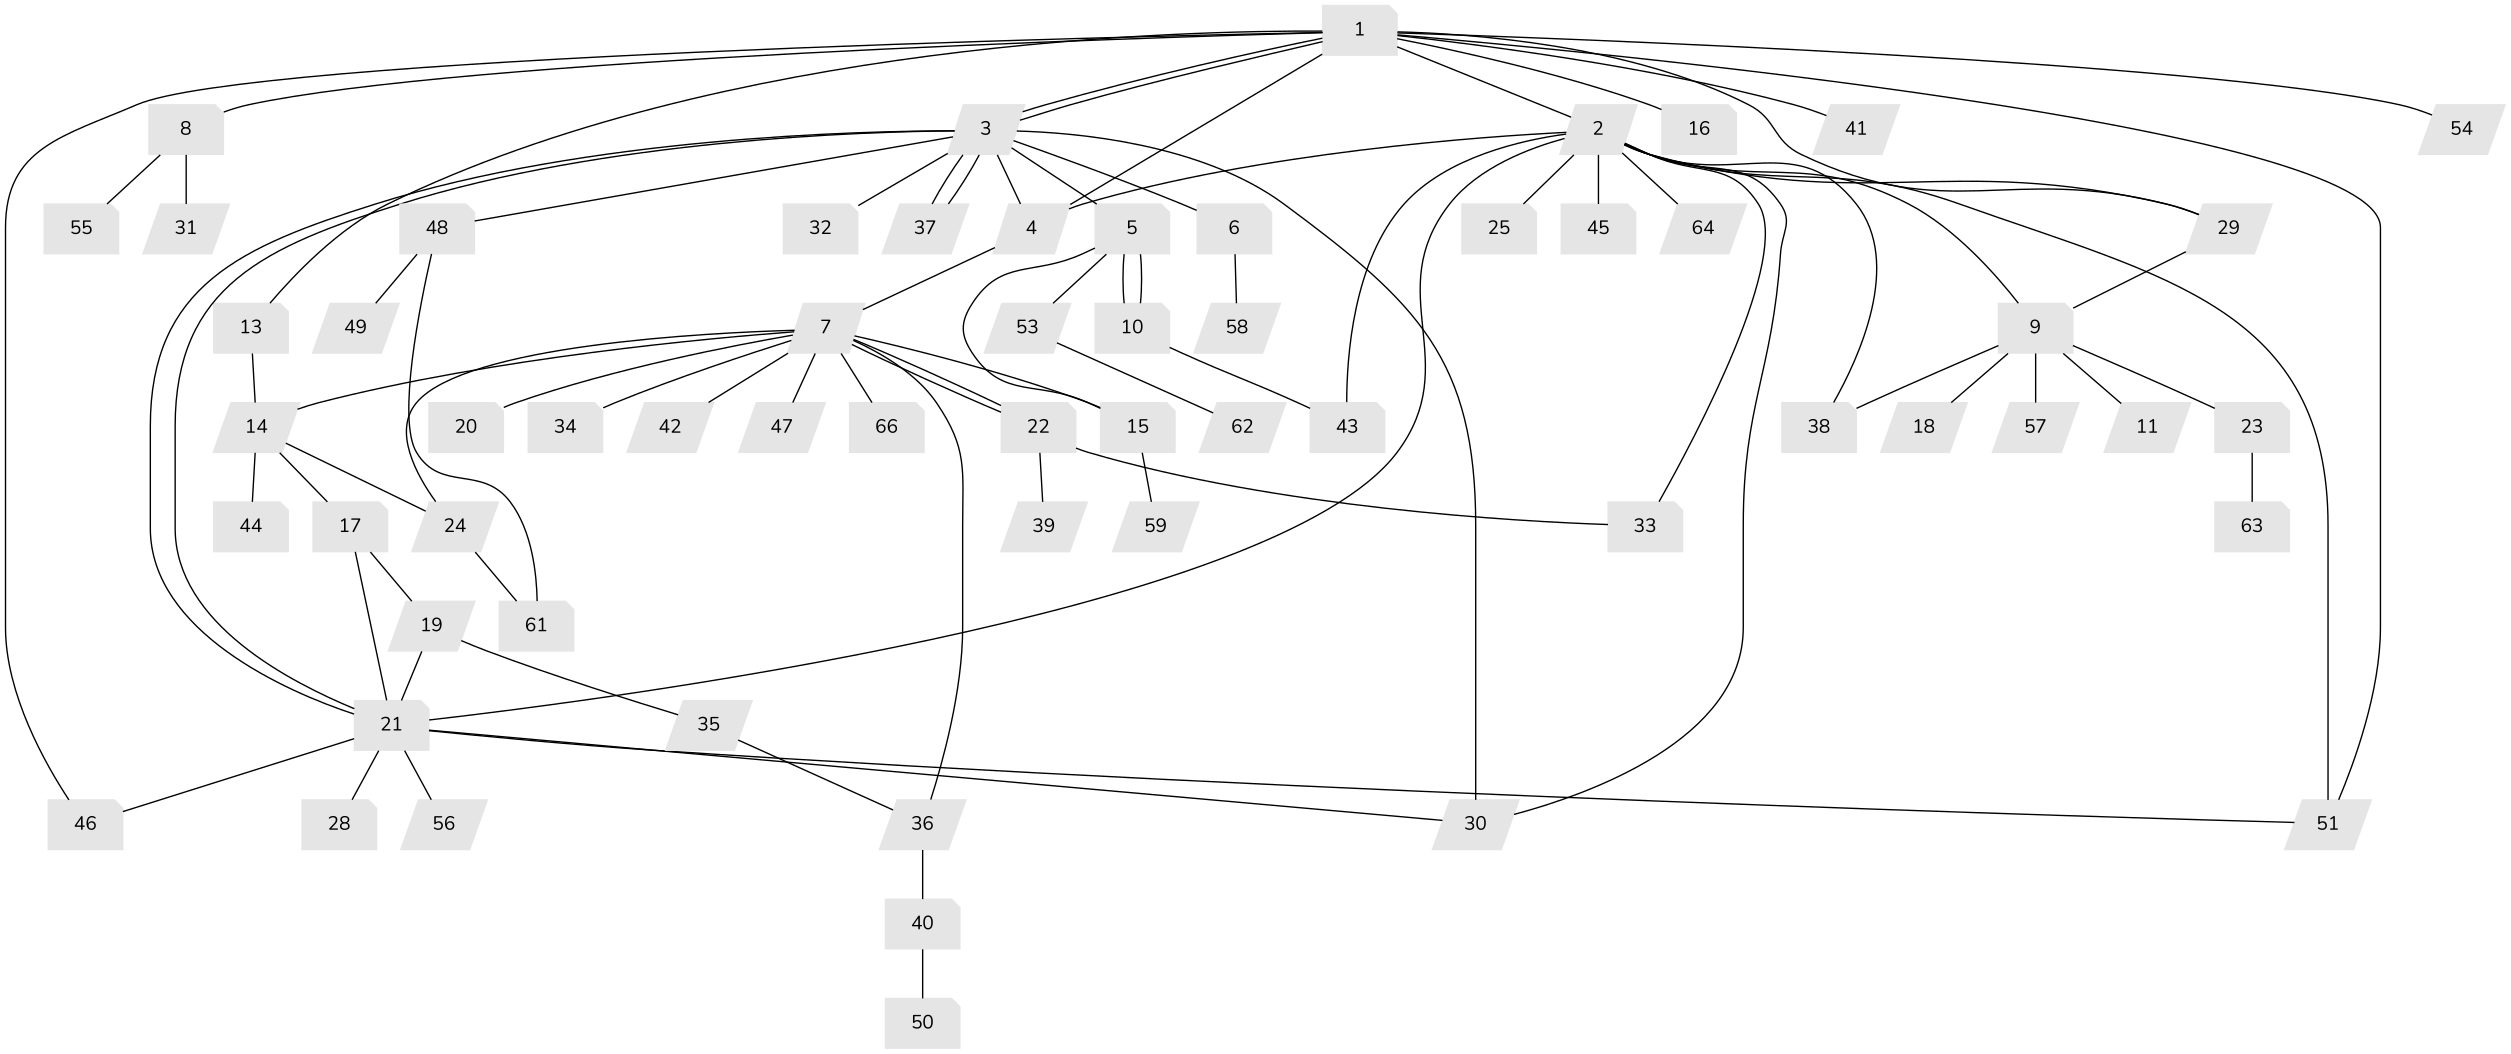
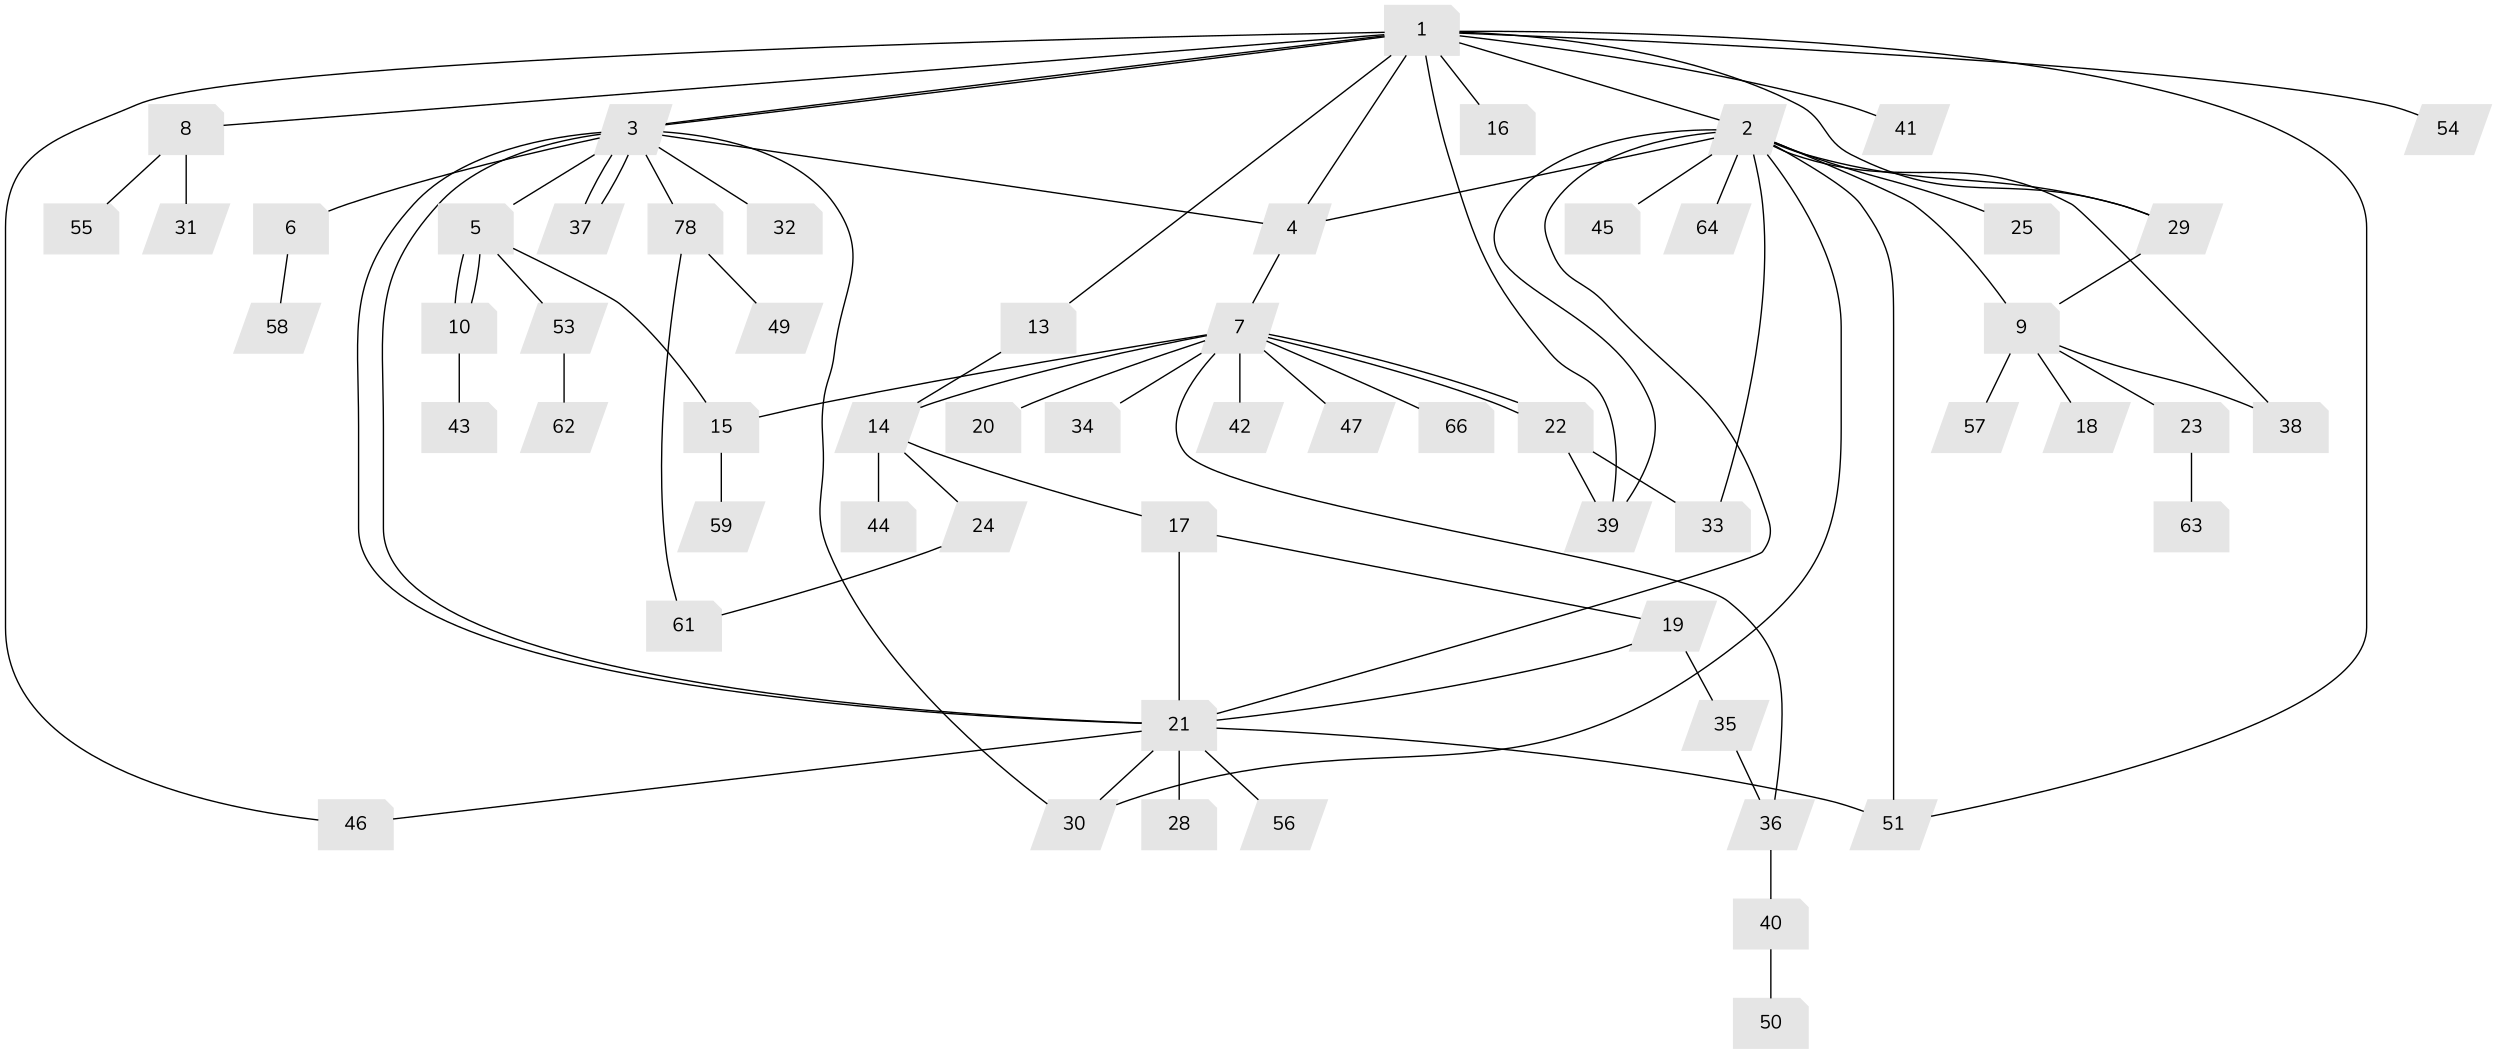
edge "2" -- "43": now "2" -- "39"
node "48": label "48" -> "78"
edge "1" -- "39": added
edge "7" -- "24": removed
node "11": removed
